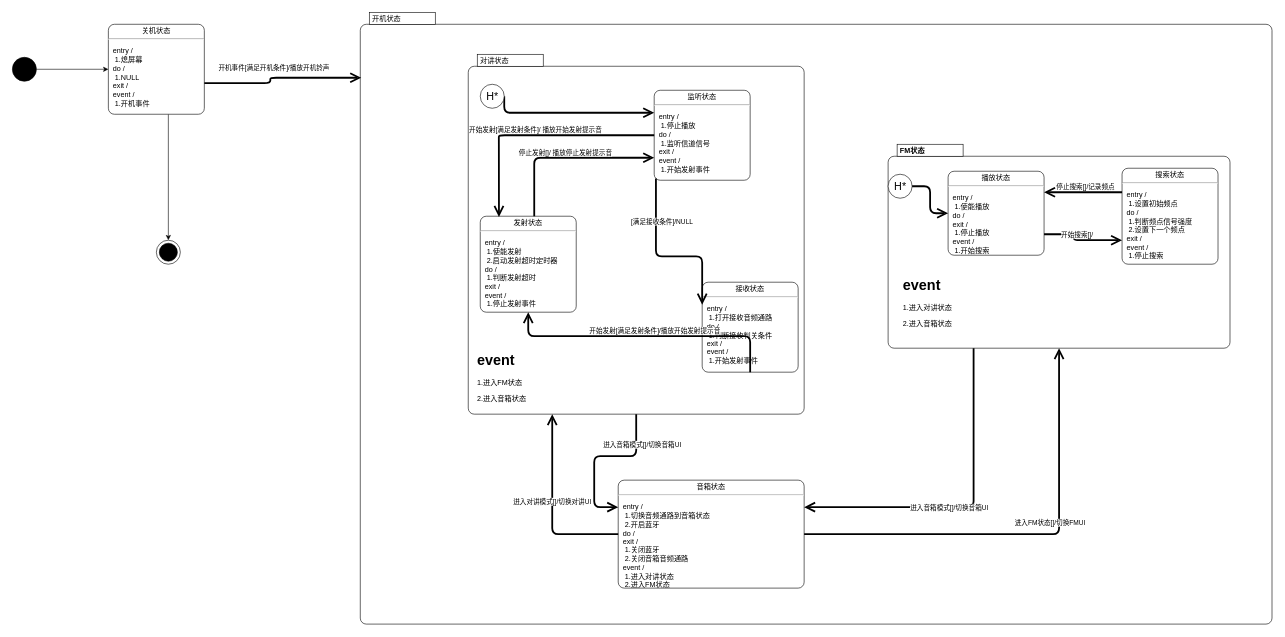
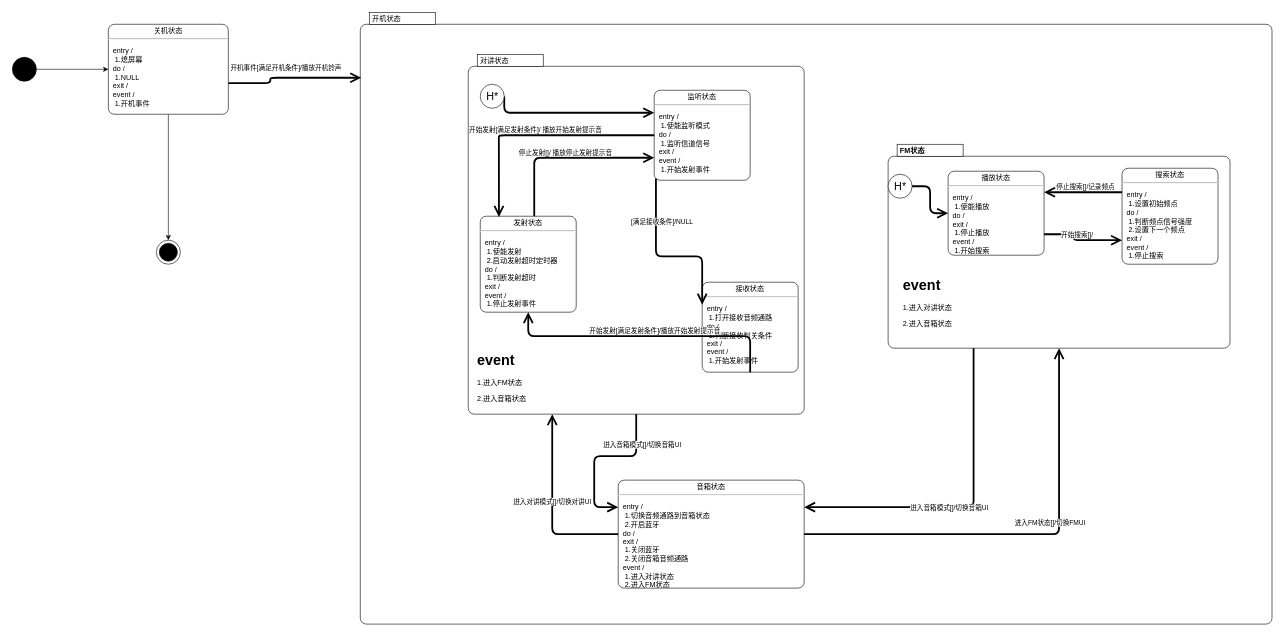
node "关机状态 entry / 1.熄屏幕 do / 1.NULL exit / event / 1.开机事件": size 96x90 -> 120x90
node "监听状态 entry / 1.停止播放 do / 1.监听信道信号 exit / event / 1.开始发射事件": label "监听状态 entry / 1.停止播放 do / 1.监听信道信号 exit / event / 1.开始发射事件" -> "监听状态 entry / 1.使能监听模式 do / 1.监听信道信号 exit / event / 1.开始发射事件"
